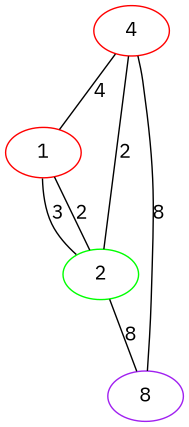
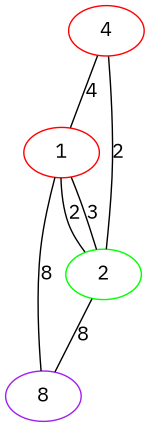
edge "4" -- "8": now "1" -- "8"
